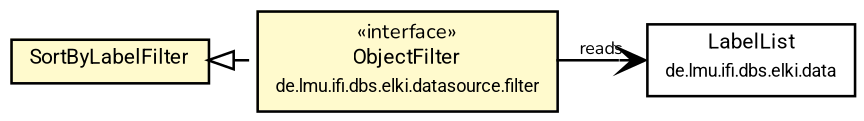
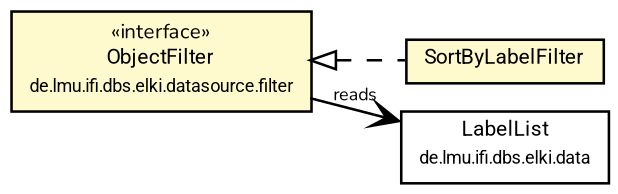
edge "ObjectFilter" -> "SortByLabelFilter": reversed
